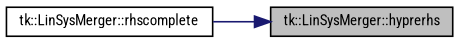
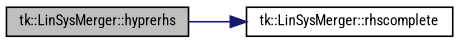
edge "tk::LinSysMerger::rhscomplete" -> "tk::LinSysMerger::hyprerhs": reversed
